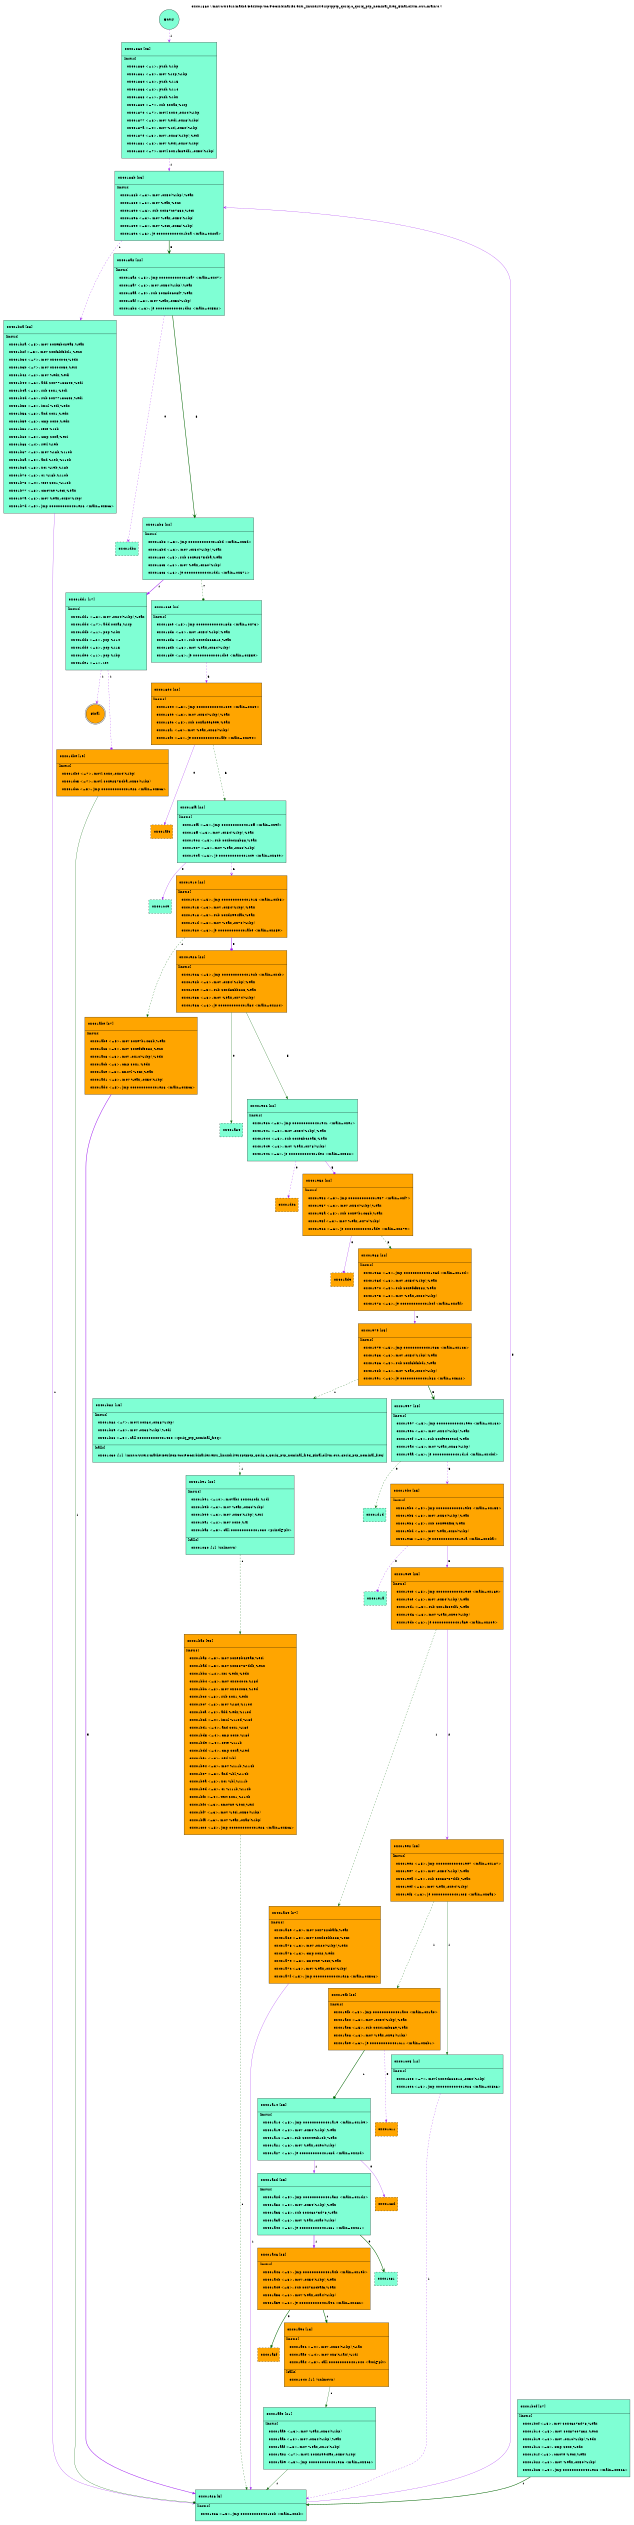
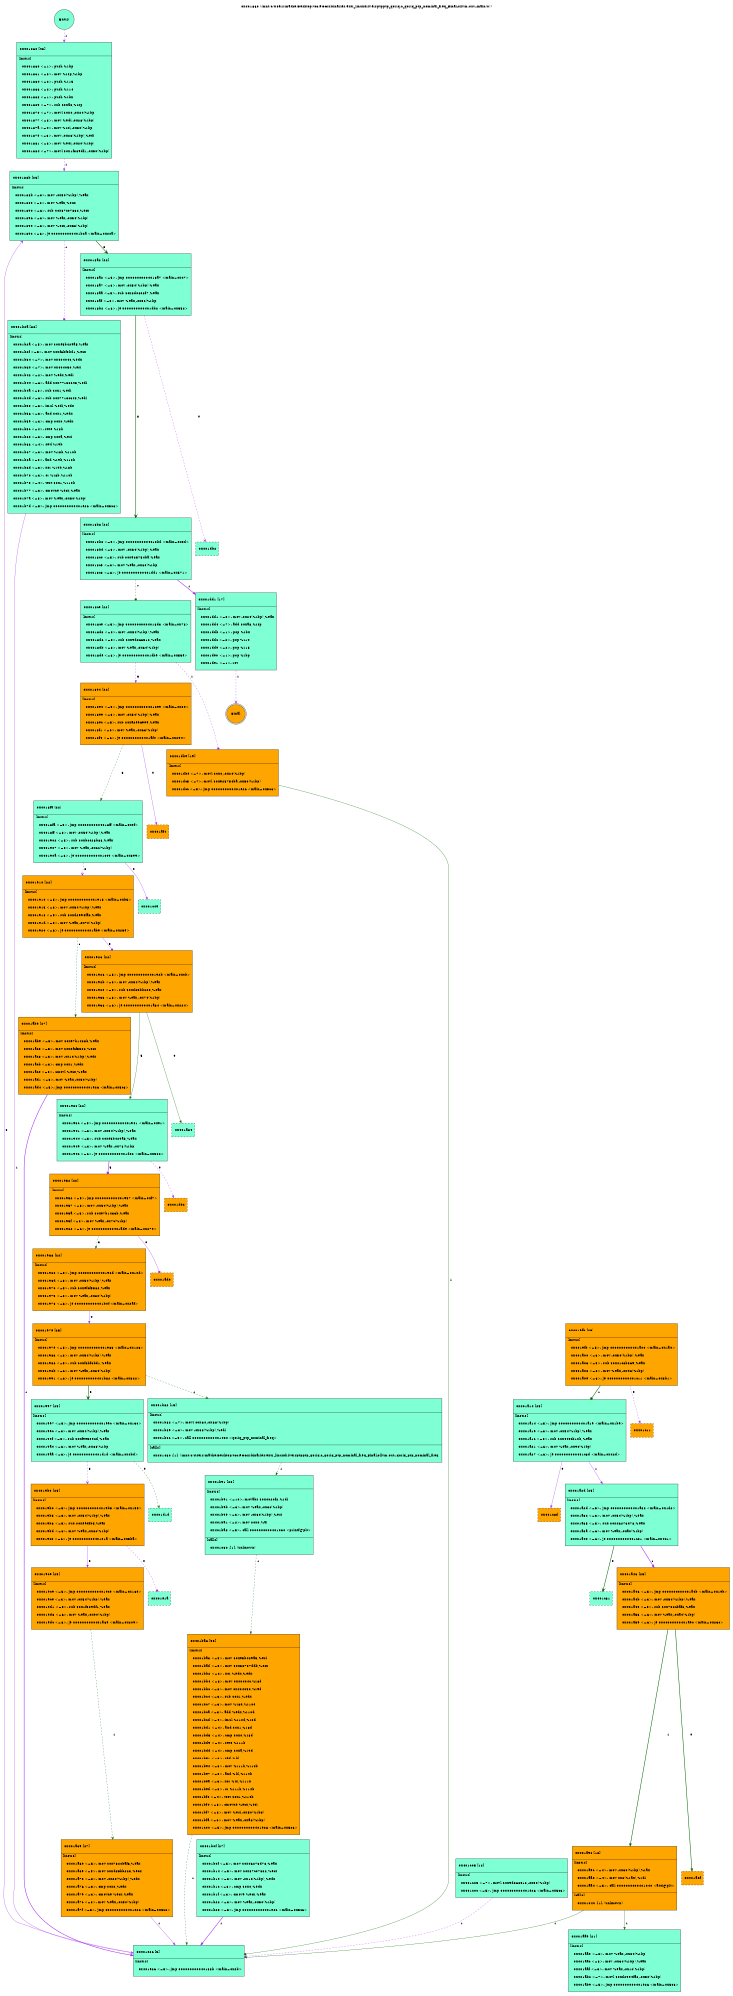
edge "0x40188b [23]" -> "0x401b2a [88]": arrowhead vee -> dot
edge "0x401dd1 [17]" -> "0x401dbe [19]": now "0x4018ce [22]" -> "0x401dbe [19]"
edge "0x401910 [22]" -> "0x401926 [22]": style bold -> solid
edge "0x40193c [22]" -> "0x401952 [22]": style solid -> bold
edge "0x401abe [27]" -> "0x401e26 [5]": label " 5" -> " 1"
node "0x4019e2 [25]": removed
edge "0x401aa9 [21]" -> "0x401e26 [5]": now "0x401a9c [13]" -> "0x401e26 [5]"
edge "0x401b0f [27]" -> "0x401e26 [5]": color darkgreen -> purple
